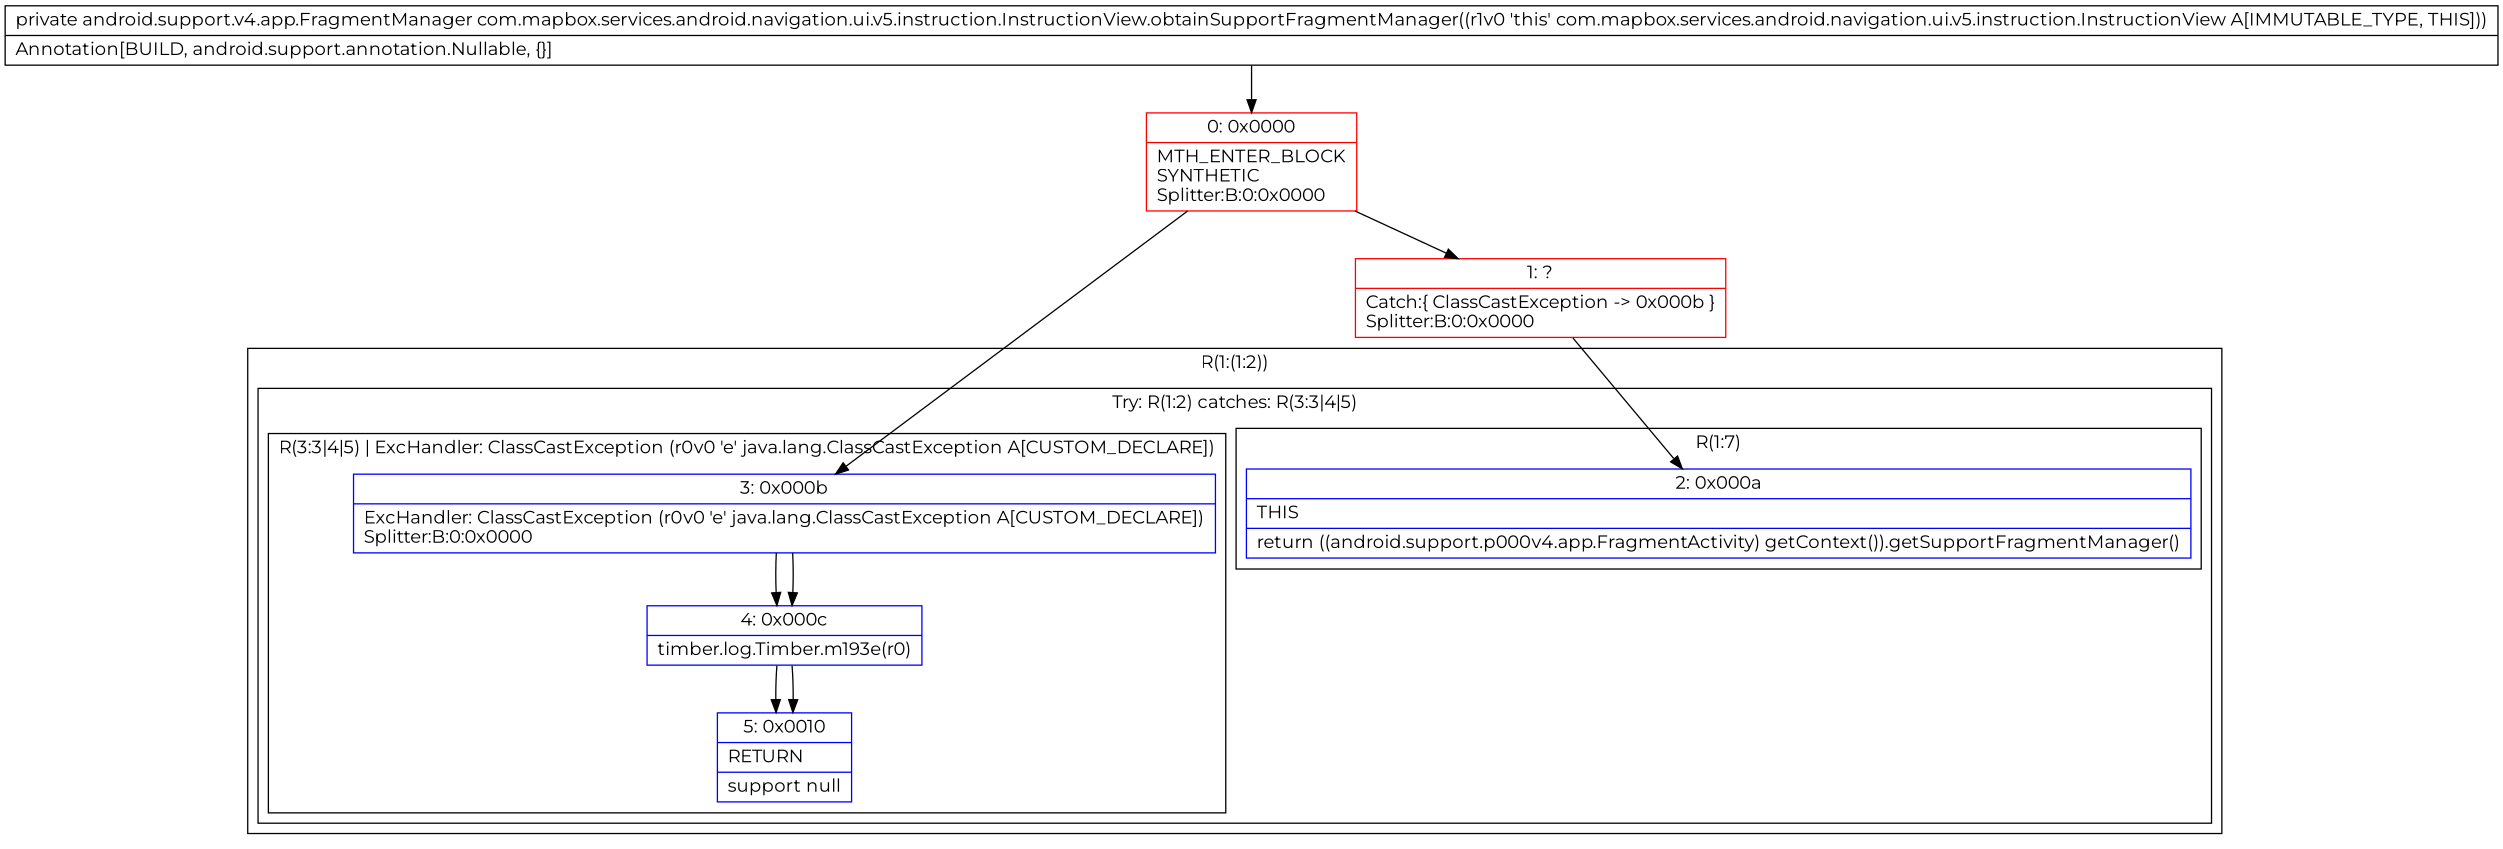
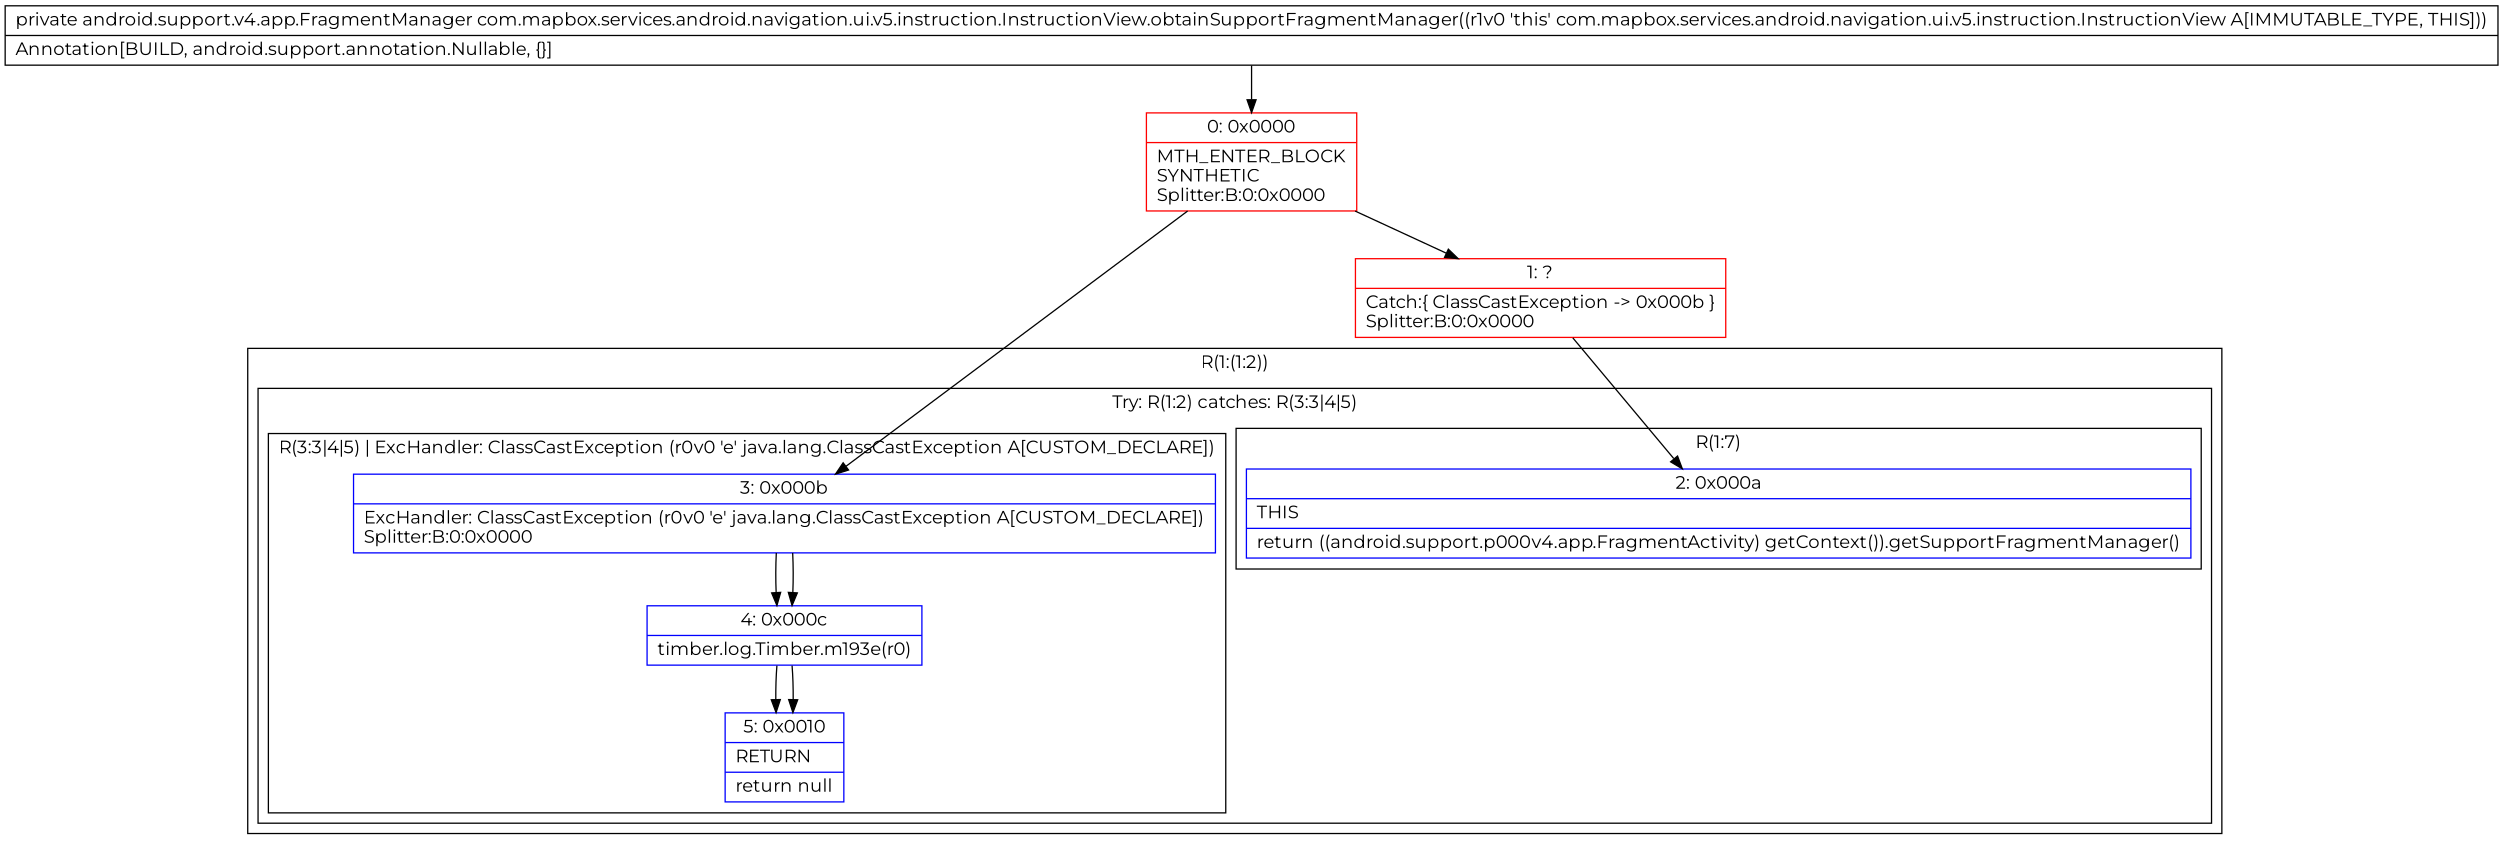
node "5: 0x0010": text "support null" -> "return null"
